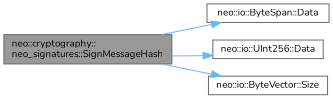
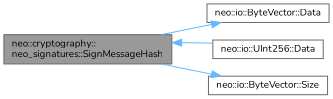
node "neo::io::ByteSpan::Data": label "neo::io::ByteSpan::Data" -> "neo::io::ByteVector::Data"
edge "neo::cryptography:: neo_signatures::SignMessageHash" -> "neo::io::UInt256::Data": reversed
